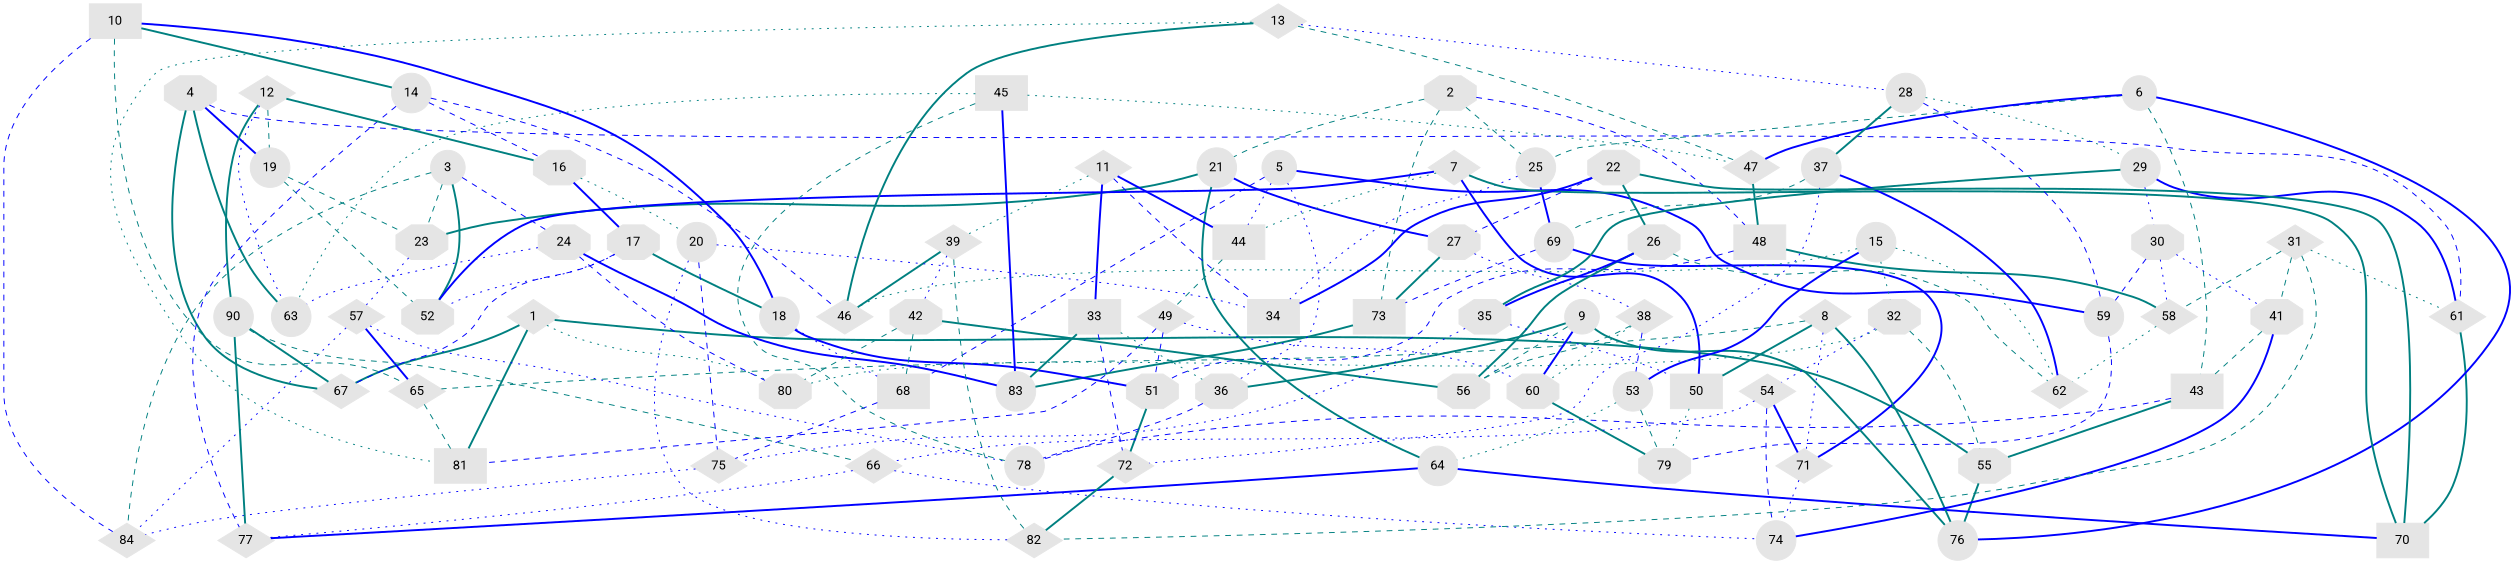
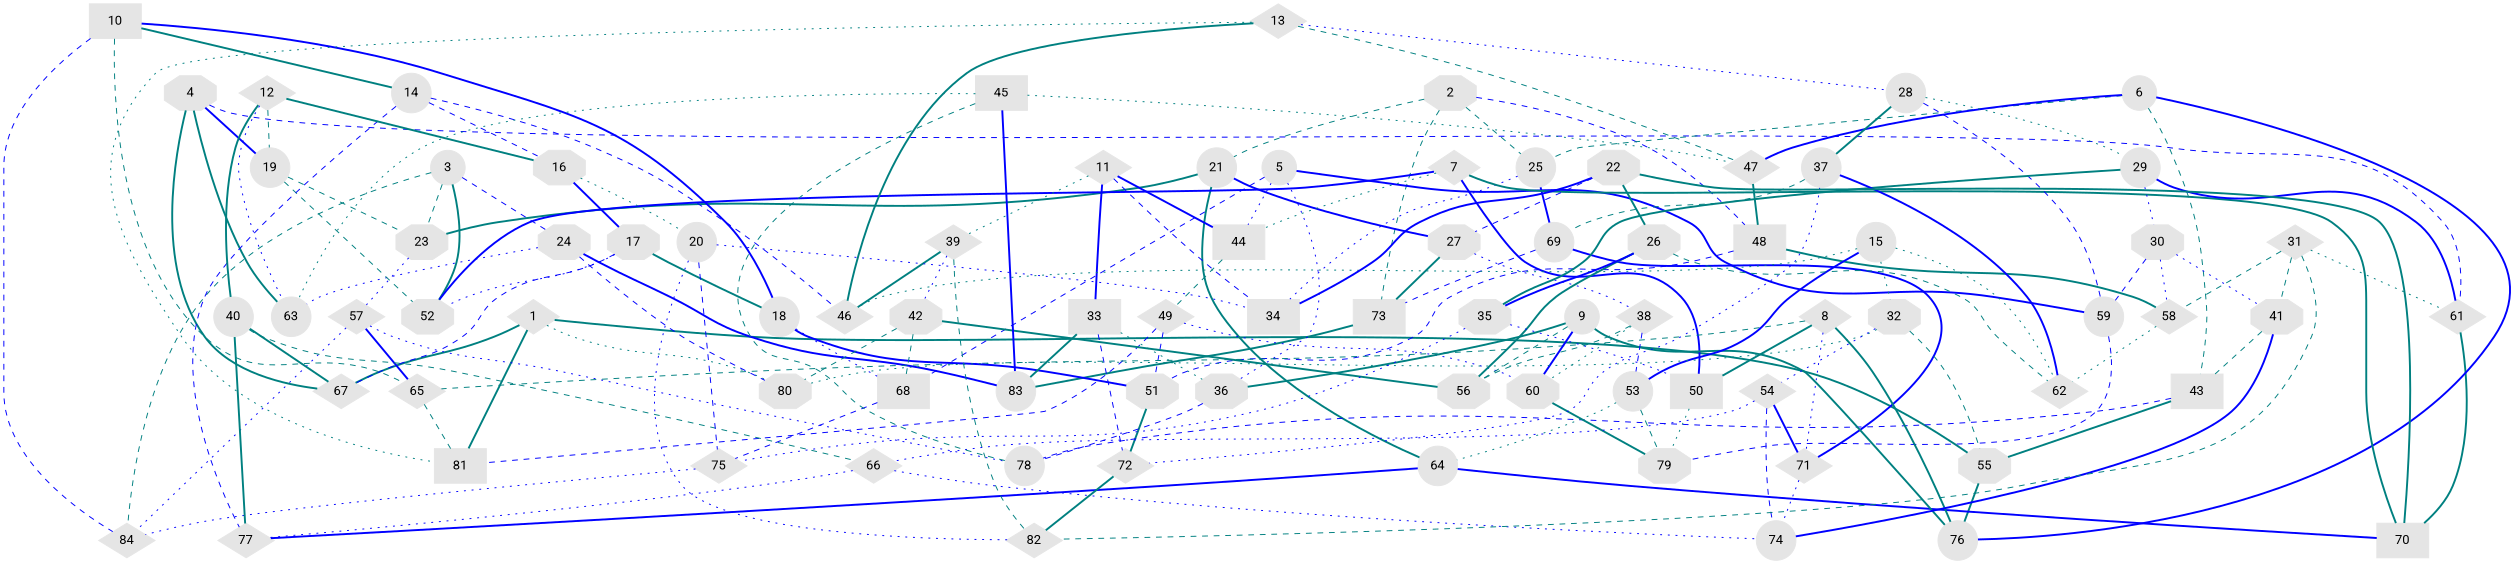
node "90": label "90" -> "40"
